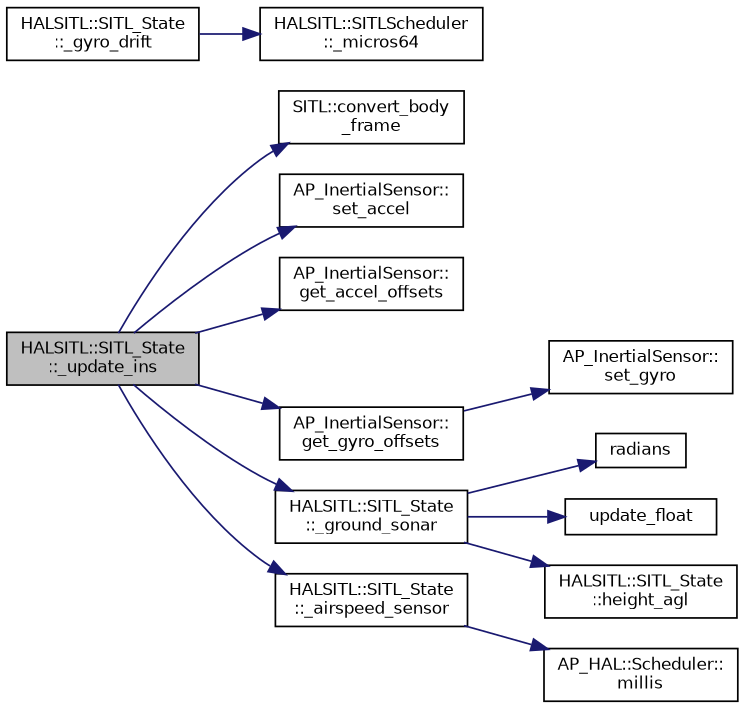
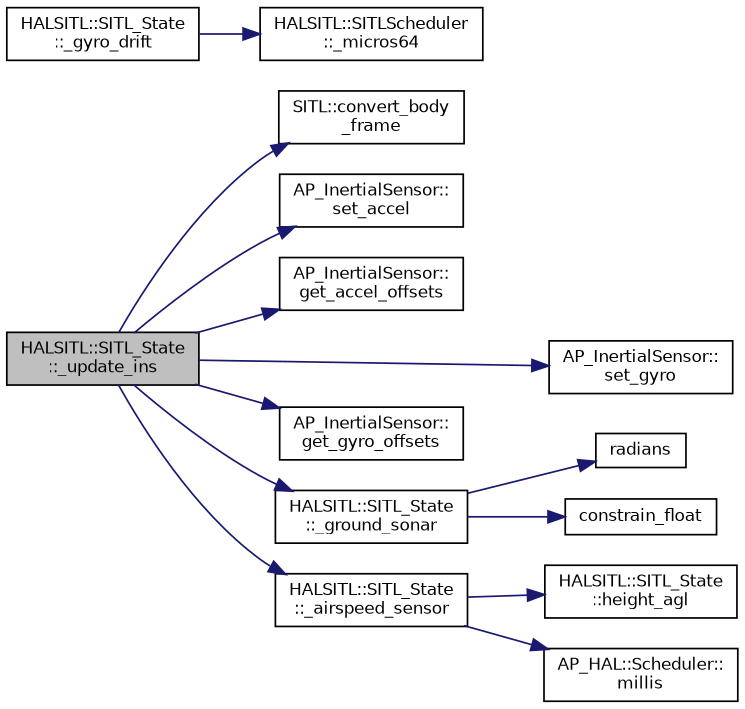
edge "AP_InertialSensor:: get_gyro_offsets" -> "AP_InertialSensor:: set_gyro": now "HALSITL::SITL_State ::_update_ins" -> "AP_InertialSensor:: set_gyro"
node "update_float": label "update_float" -> "constrain_float"
edge "HALSITL::SITL_State ::_ground_sonar" -> "HALSITL::SITL_State ::height_agl": now "HALSITL::SITL_State ::_airspeed_sensor" -> "HALSITL::SITL_State ::height_agl"
